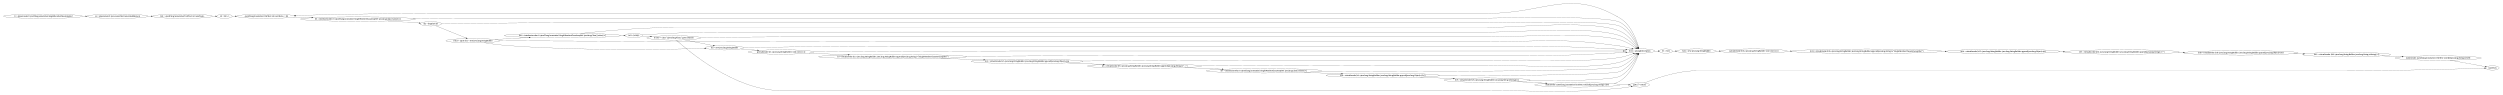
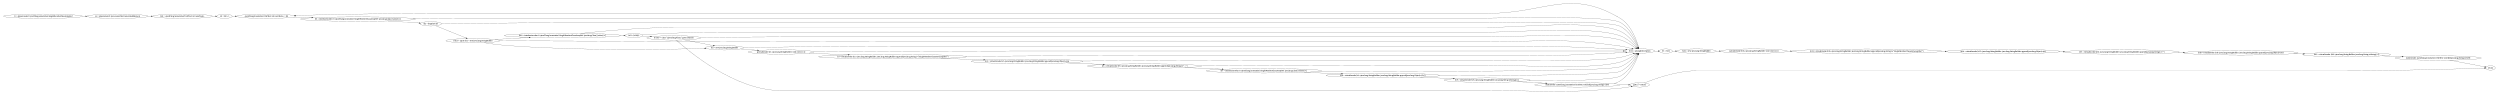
node "numTests": label "numTests" -> "return"
